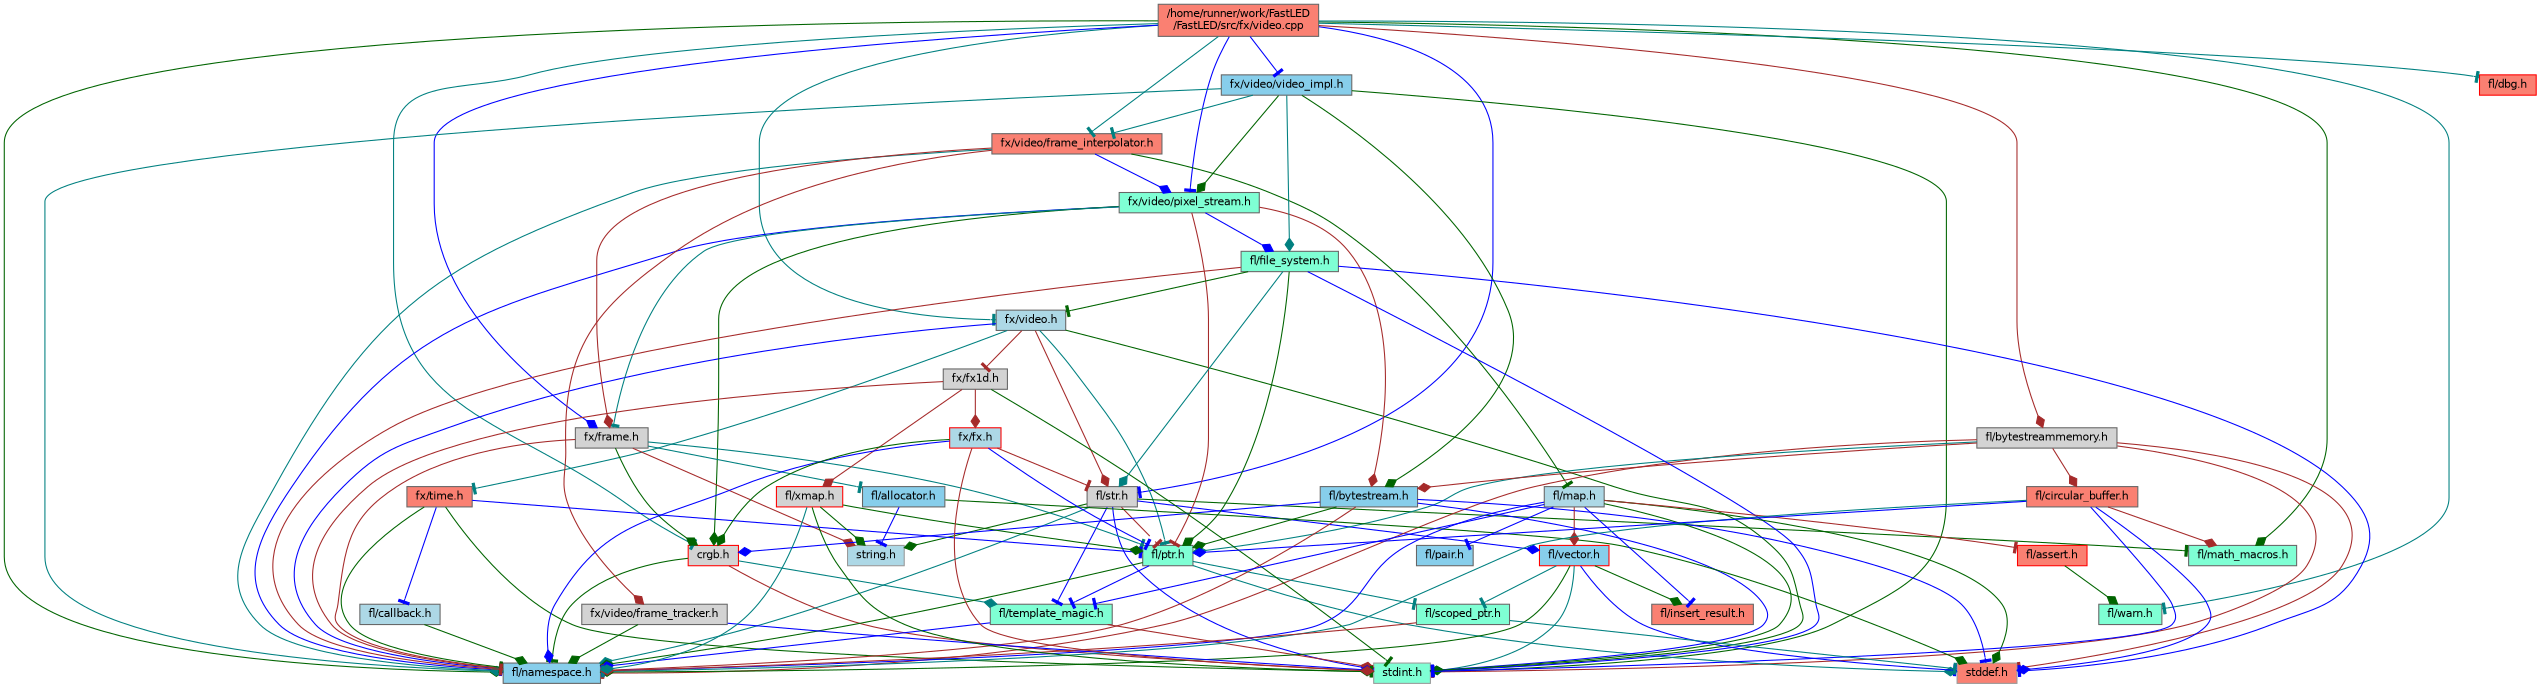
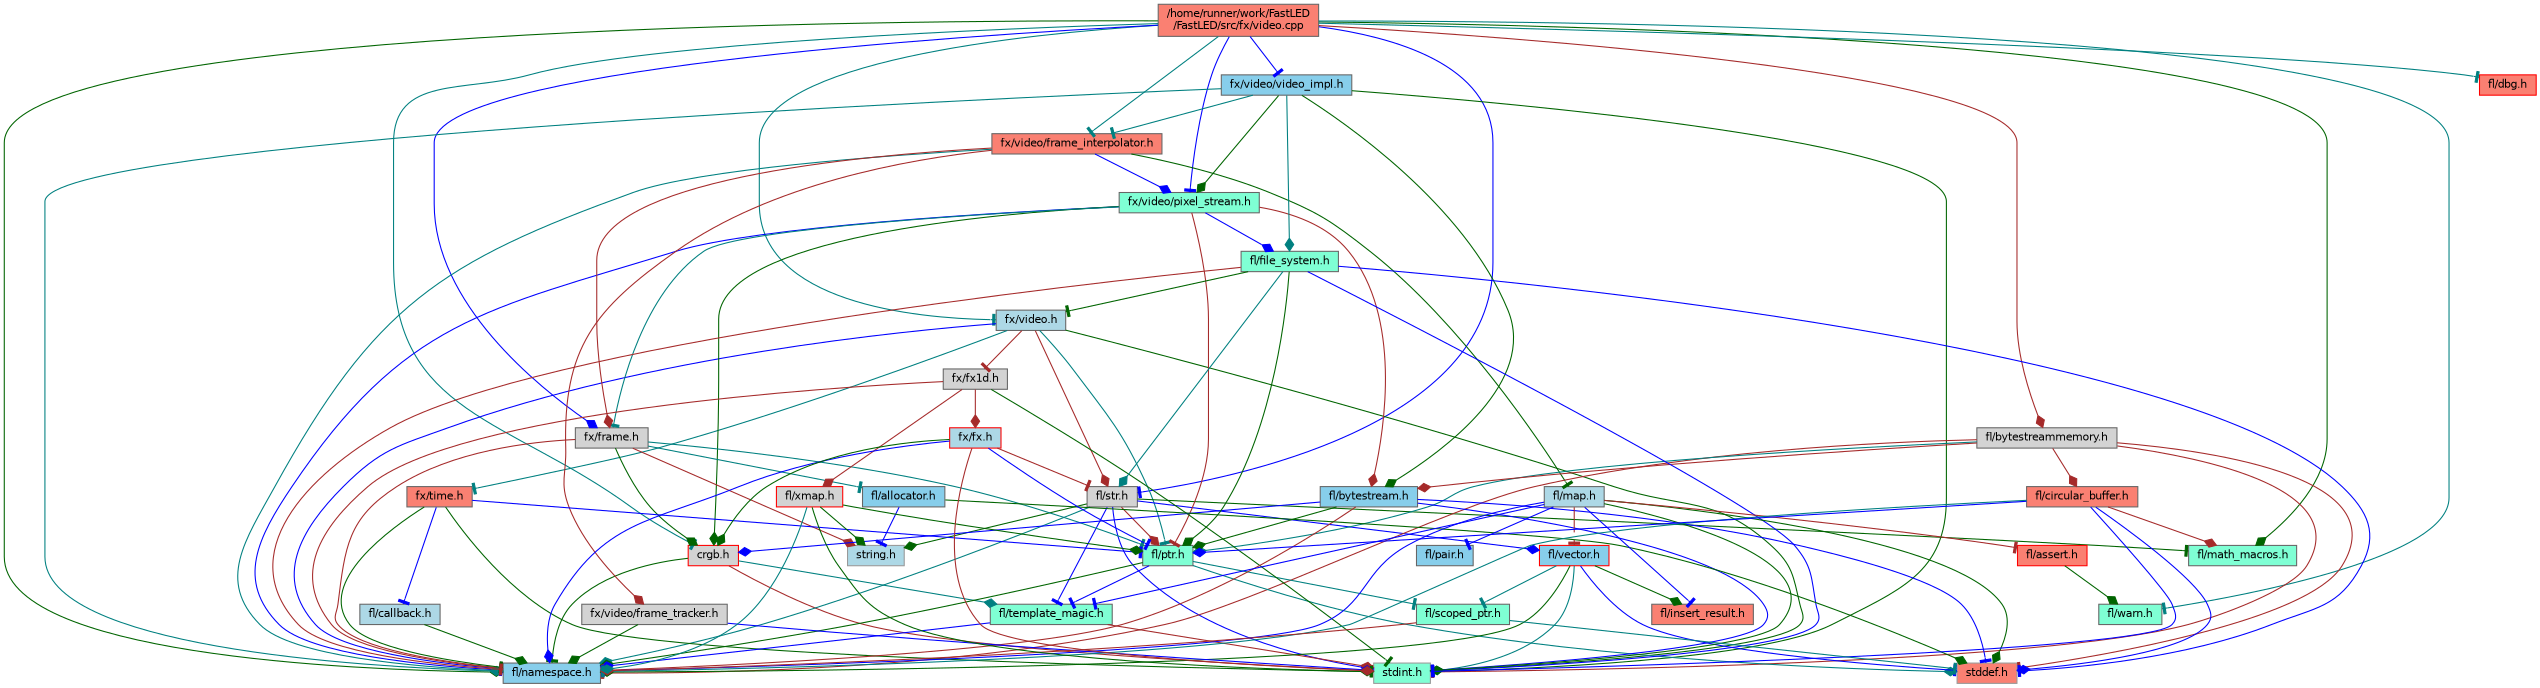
edge "fl/map.h" -> "fl/vector.h": arrowhead diamond -> tee
edge "fl/str.h" -> "fl/ptr.h": arrowhead tee -> diamond
